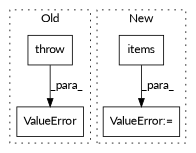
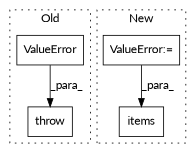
edge "throw" -> "ValueError": reversed
edge "items" -> "ValueError:=": reversed
